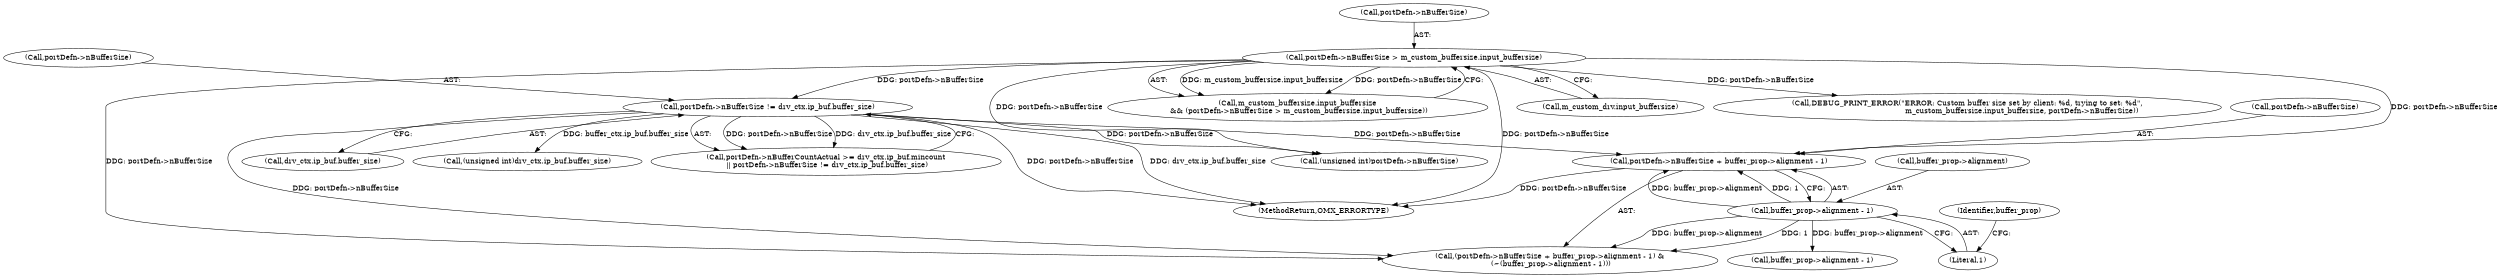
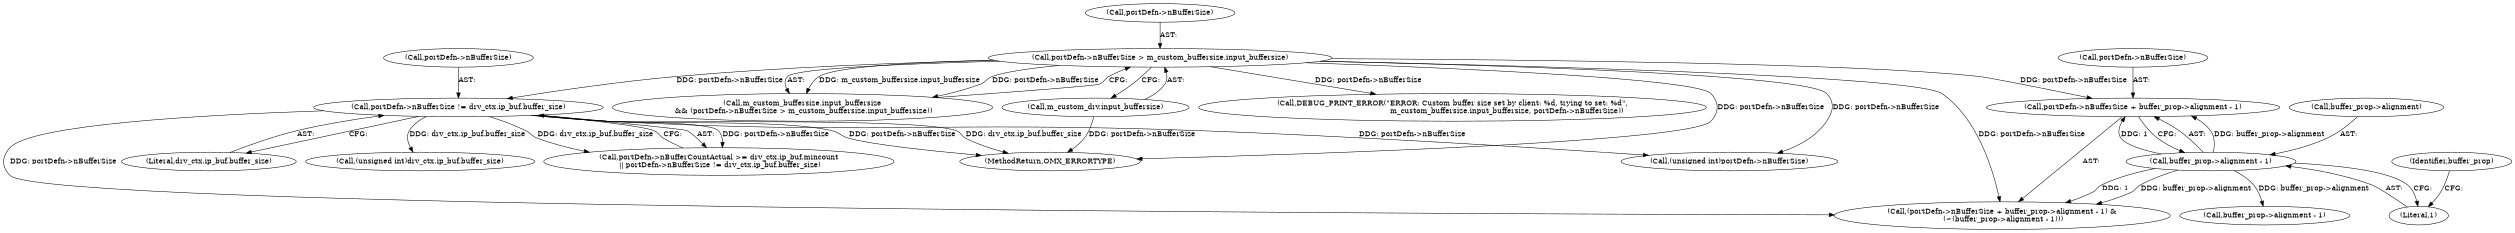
edge "(Call,portDefn->nBufferSize != drv_ctx.ip_buf.buffer_size)" -> "(Call,portDefn->nBufferSize + buffer_prop->alignment - 1)": removed, label "DDG: portDefn->nBufferSize"
edge "(Call,portDefn->nBufferSize != drv_ctx.ip_buf.buffer_size)" -> "(Call,(unsigned int)drv_ctx.ip_buf.buffer_size)": label "DDG: buffer_ctx.ip_buf.buffer_size" -> "DDG: drv_ctx.ip_buf.buffer_size"
node "(Call,drv_ctx.ip_buf.buffer_size)": label "(Call,drv_ctx.ip_buf.buffer_size)" -> "(Literal,drv_ctx.ip_buf.buffer_size)"
edge "(Call,portDefn->nBufferSize + buffer_prop->alignment - 1)" -> "(MethodReturn,OMX_ERRORTYPE)": now "(Call,m_custom_drv.input_buffersize)" -> "(MethodReturn,OMX_ERRORTYPE)"
